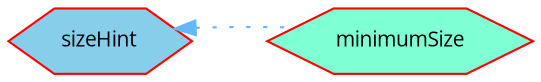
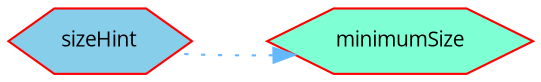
edge "minimumSize" -> "sizeHint": reversed
